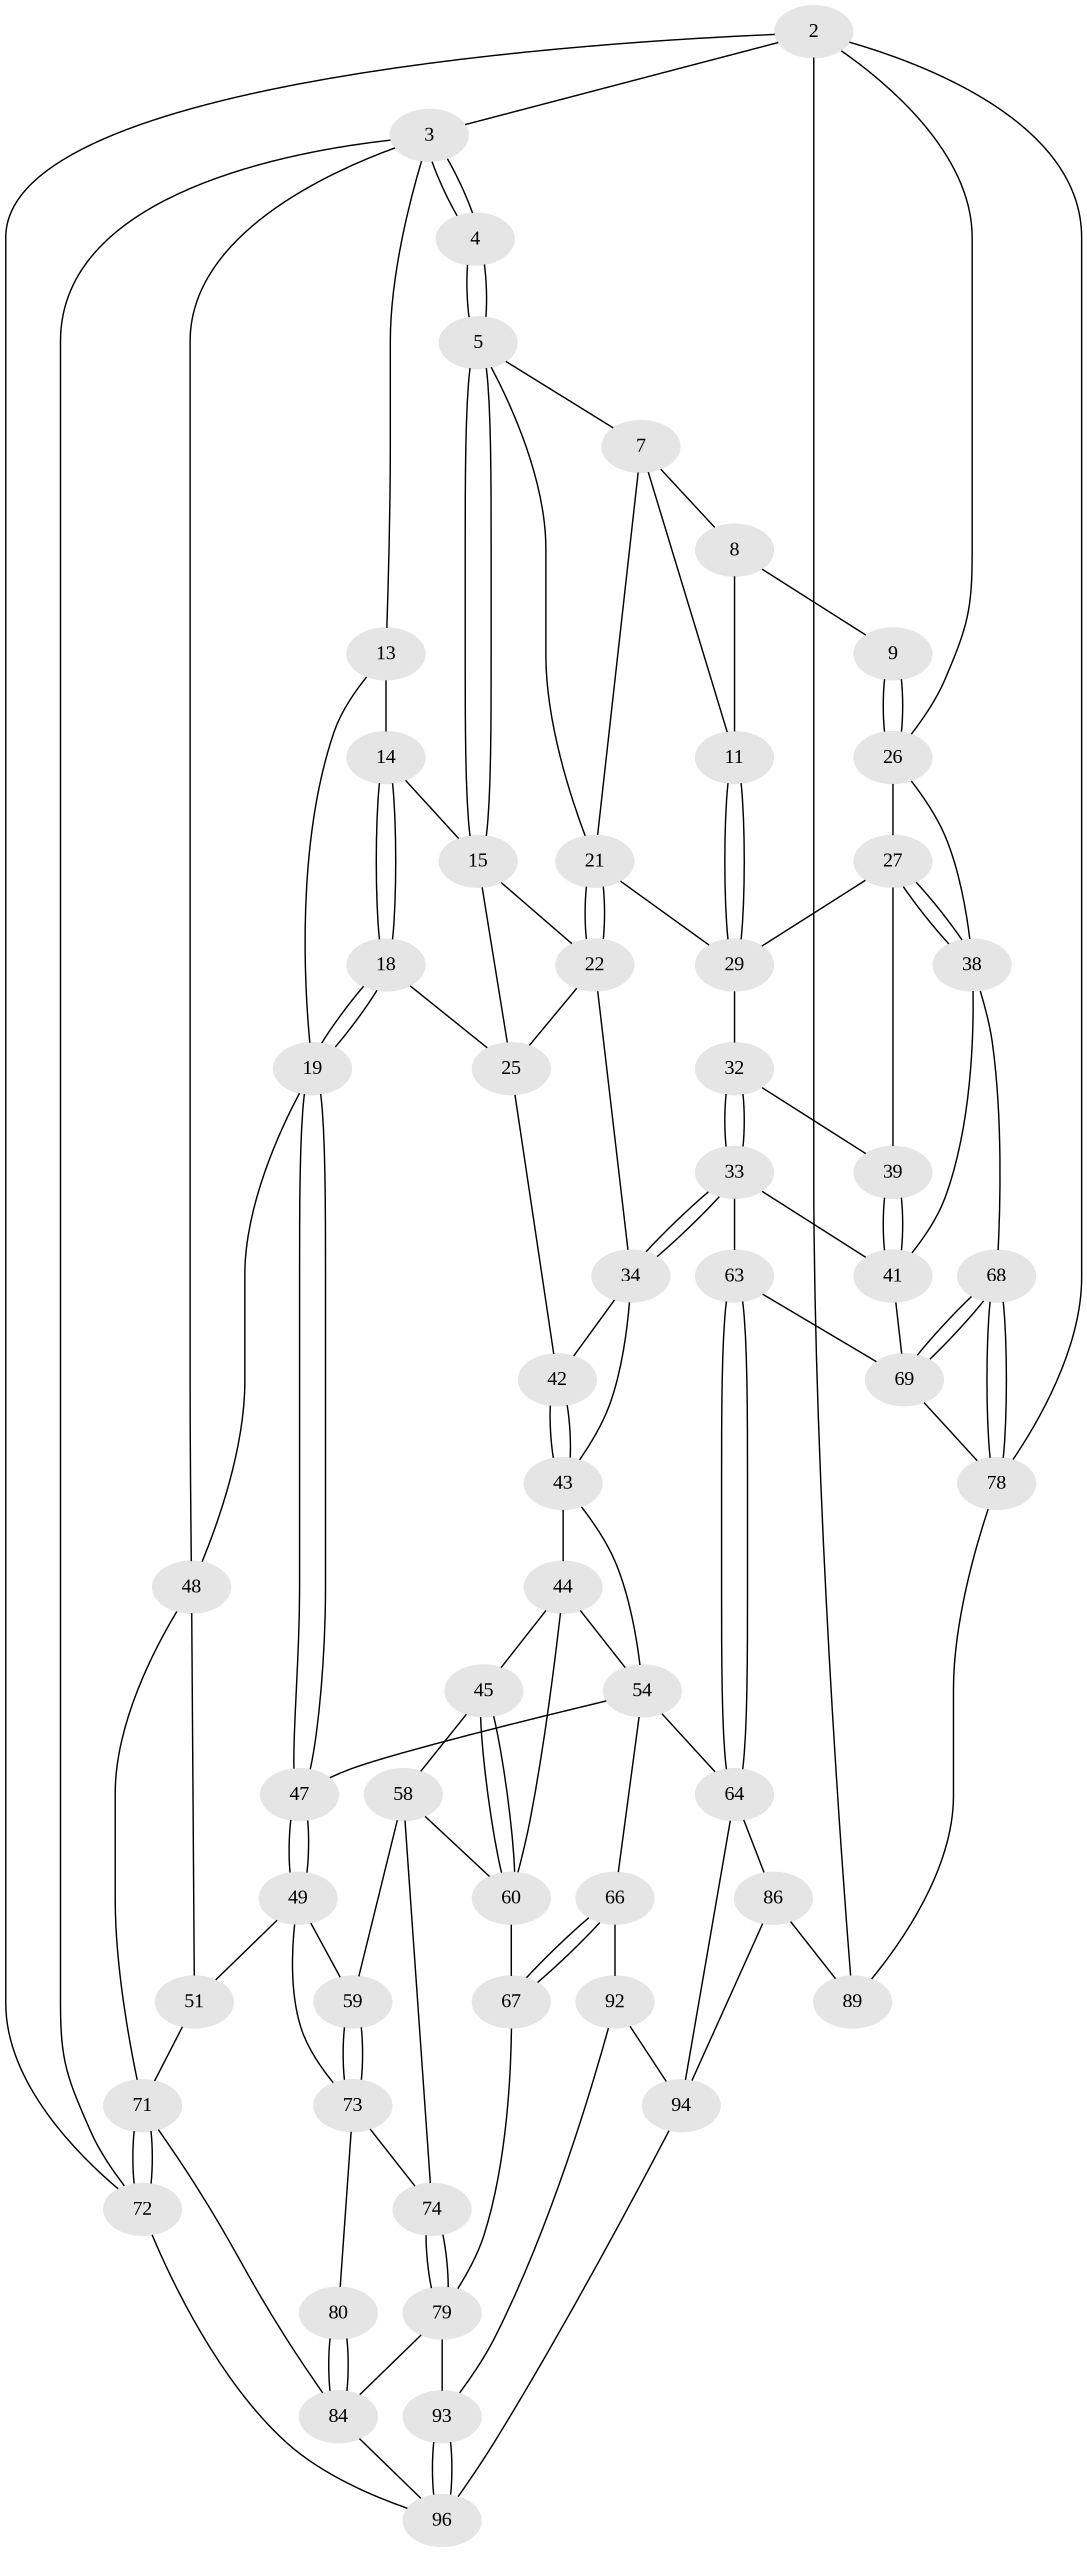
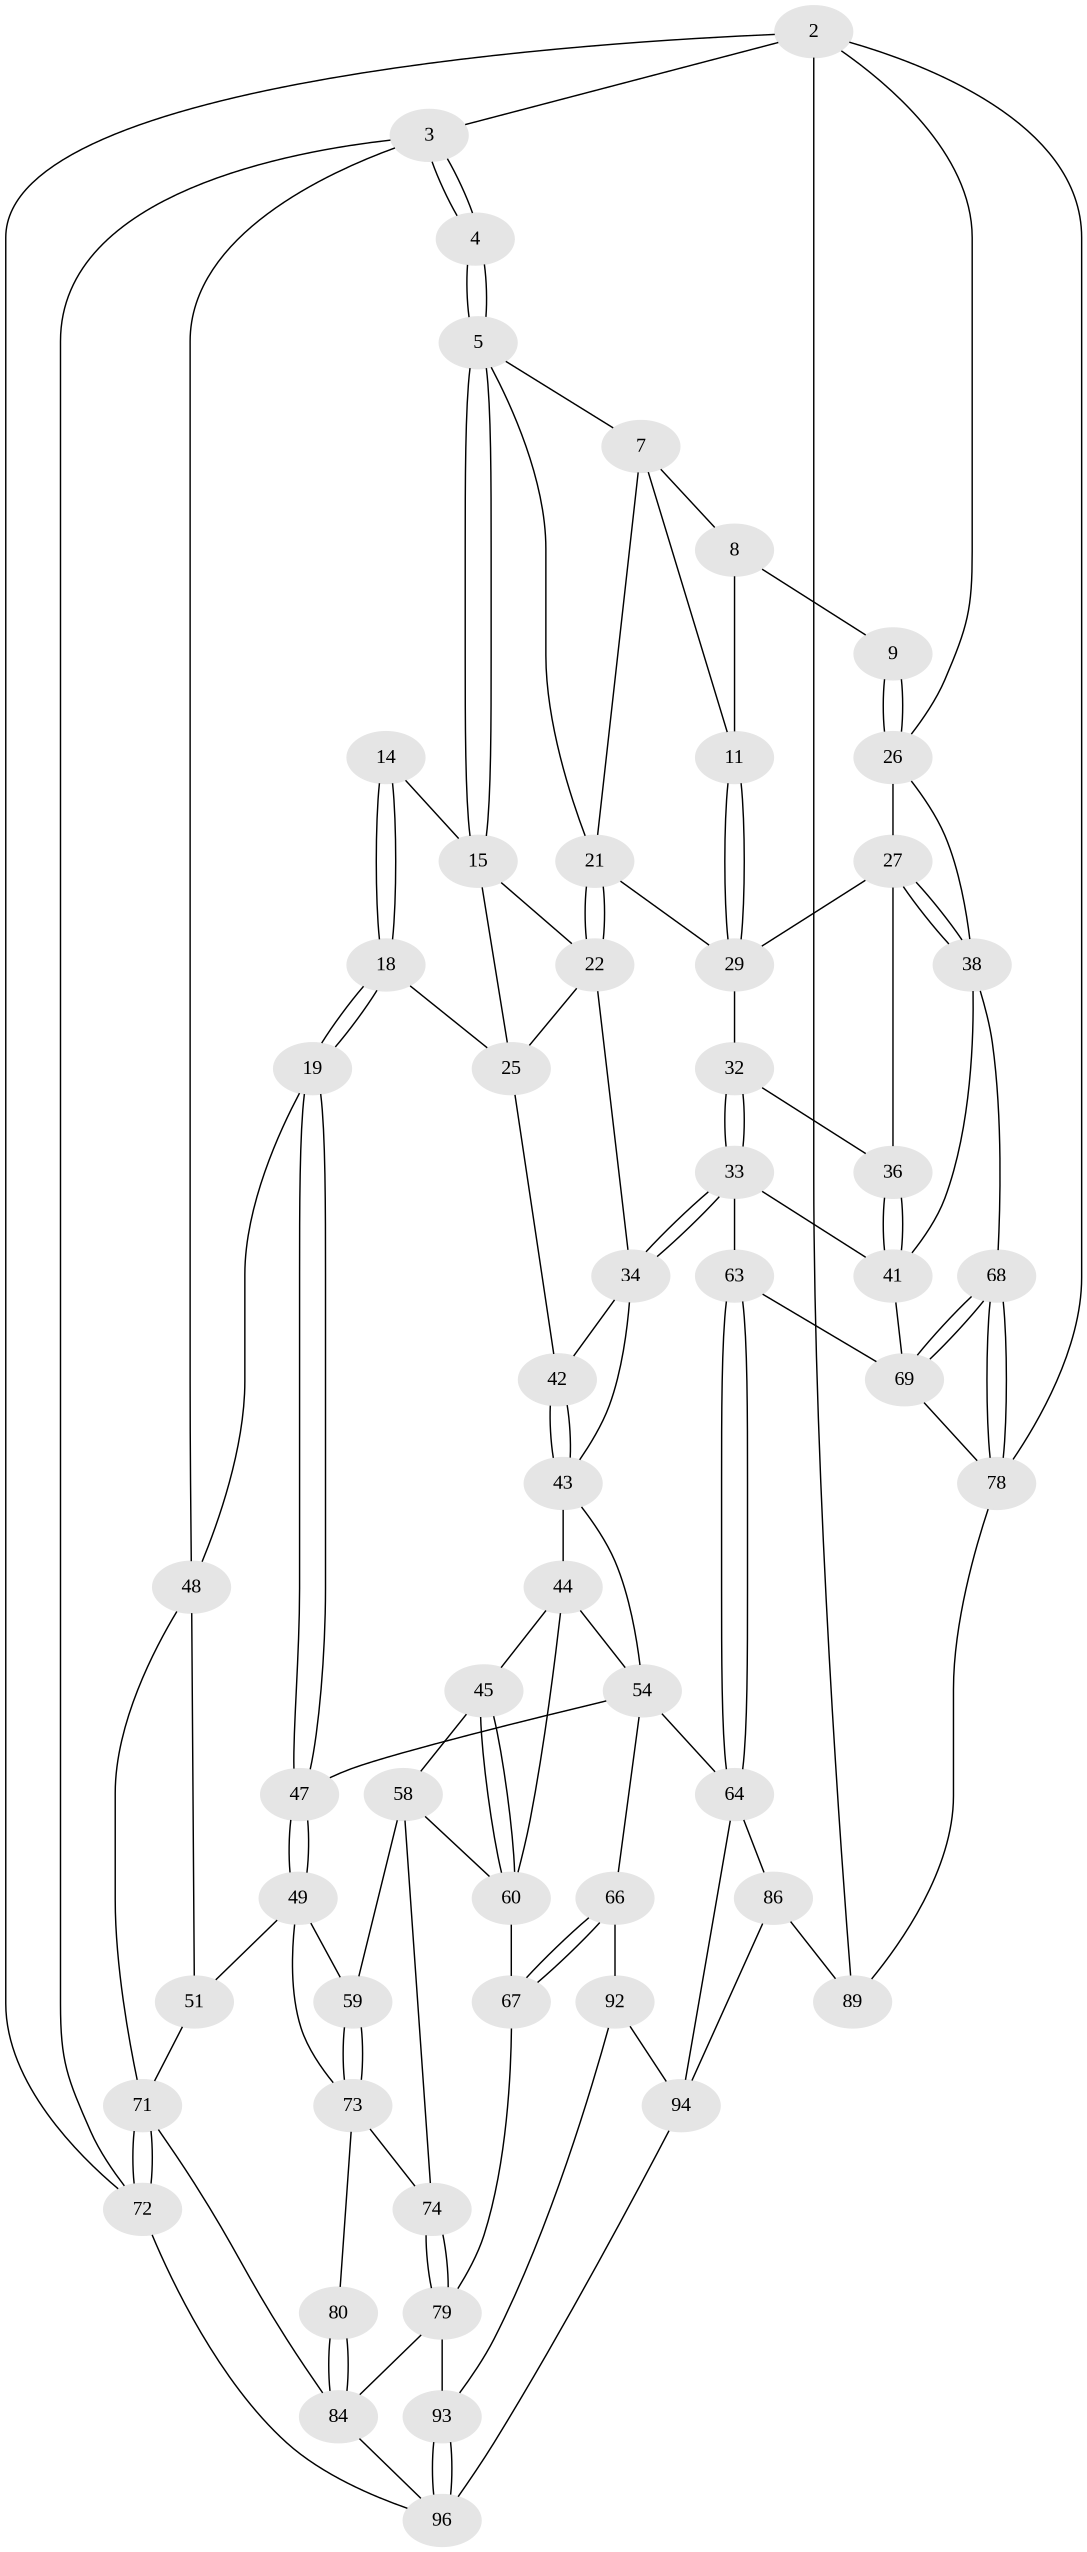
node "13": removed
node "39": label "39" -> "36"
